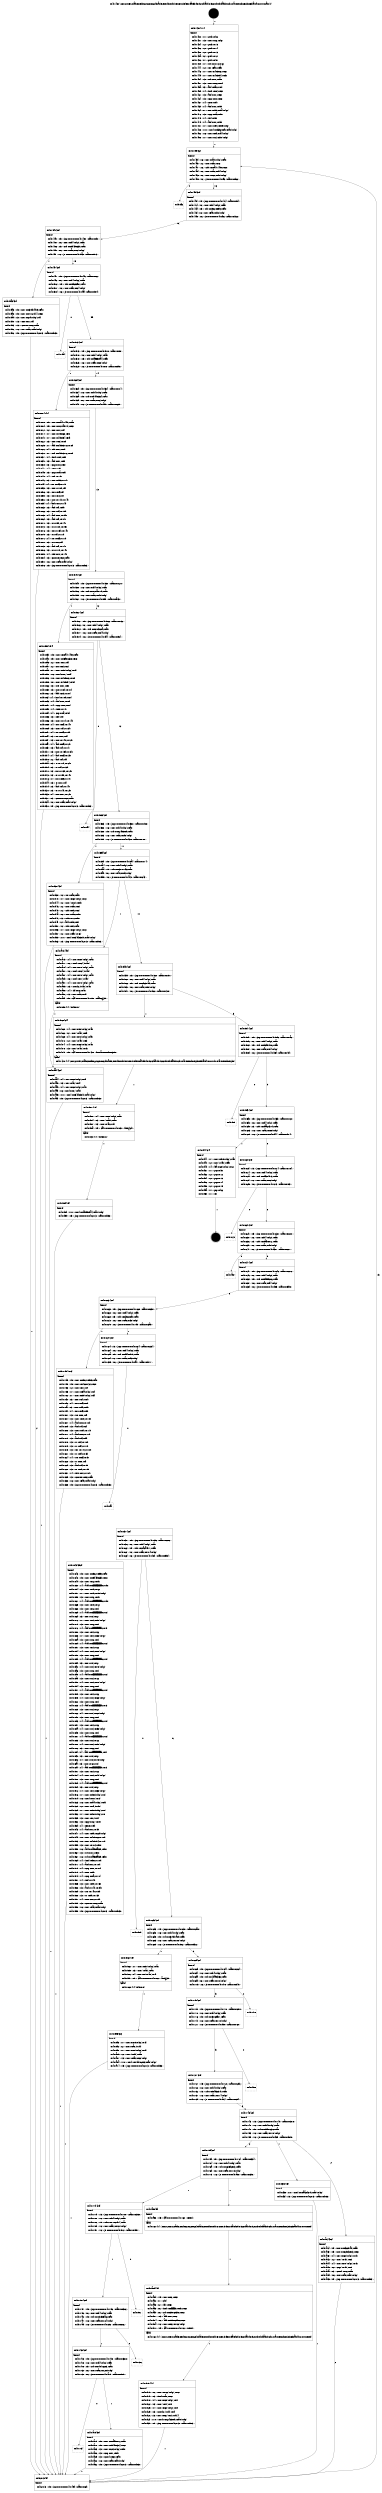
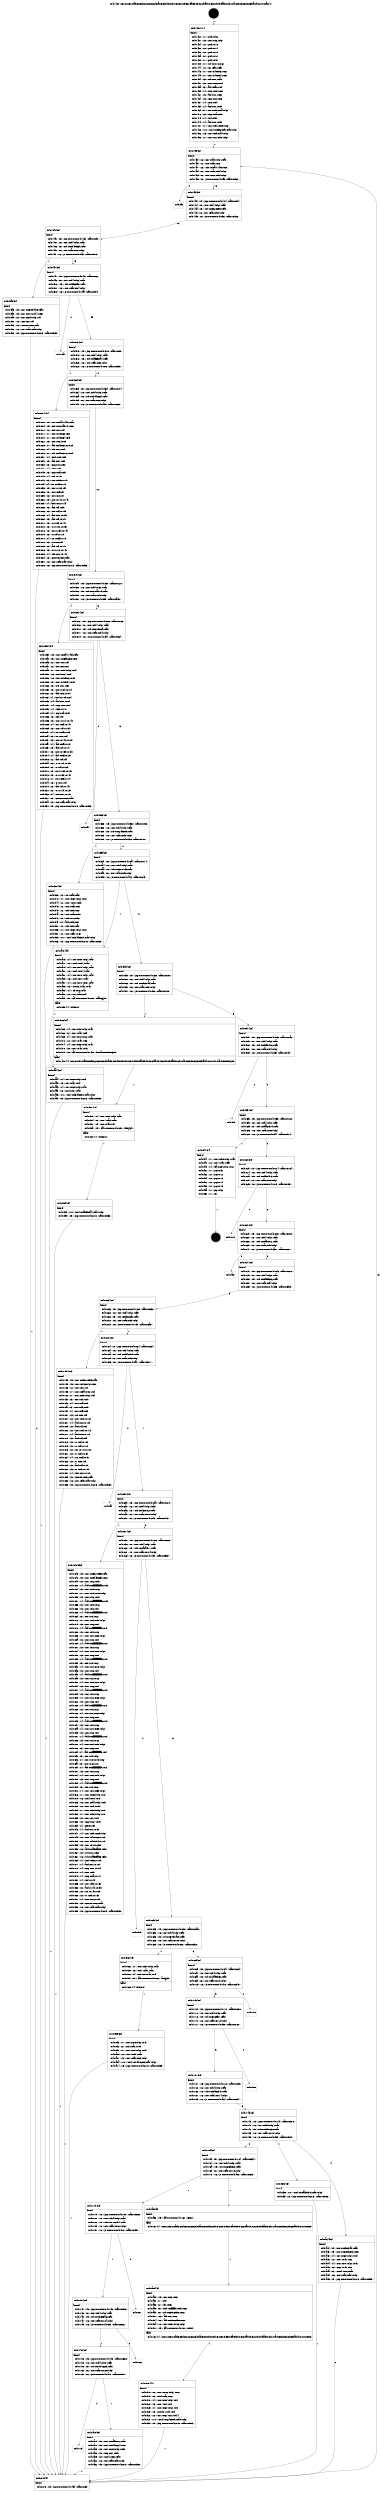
node "0x40169b [28]": added
